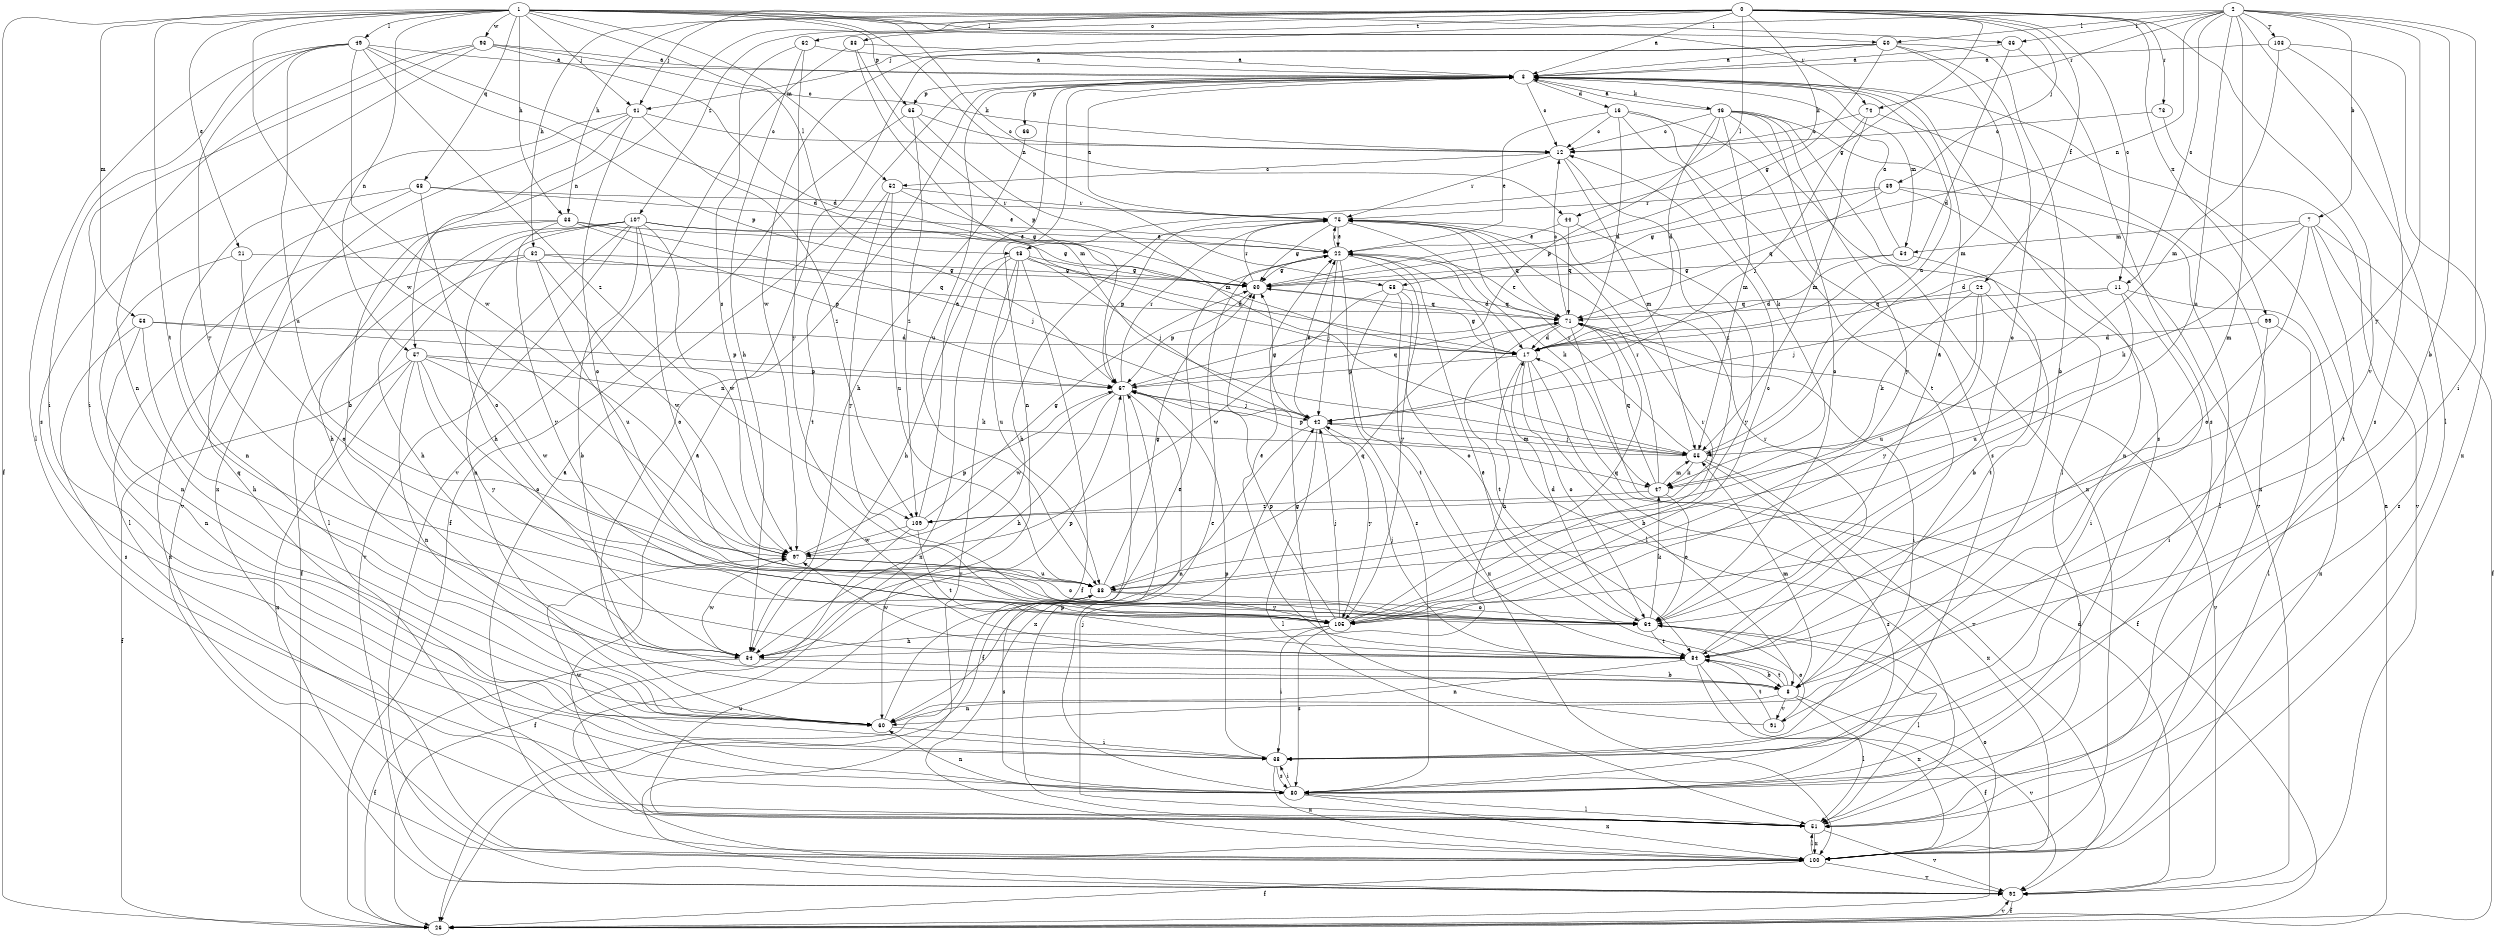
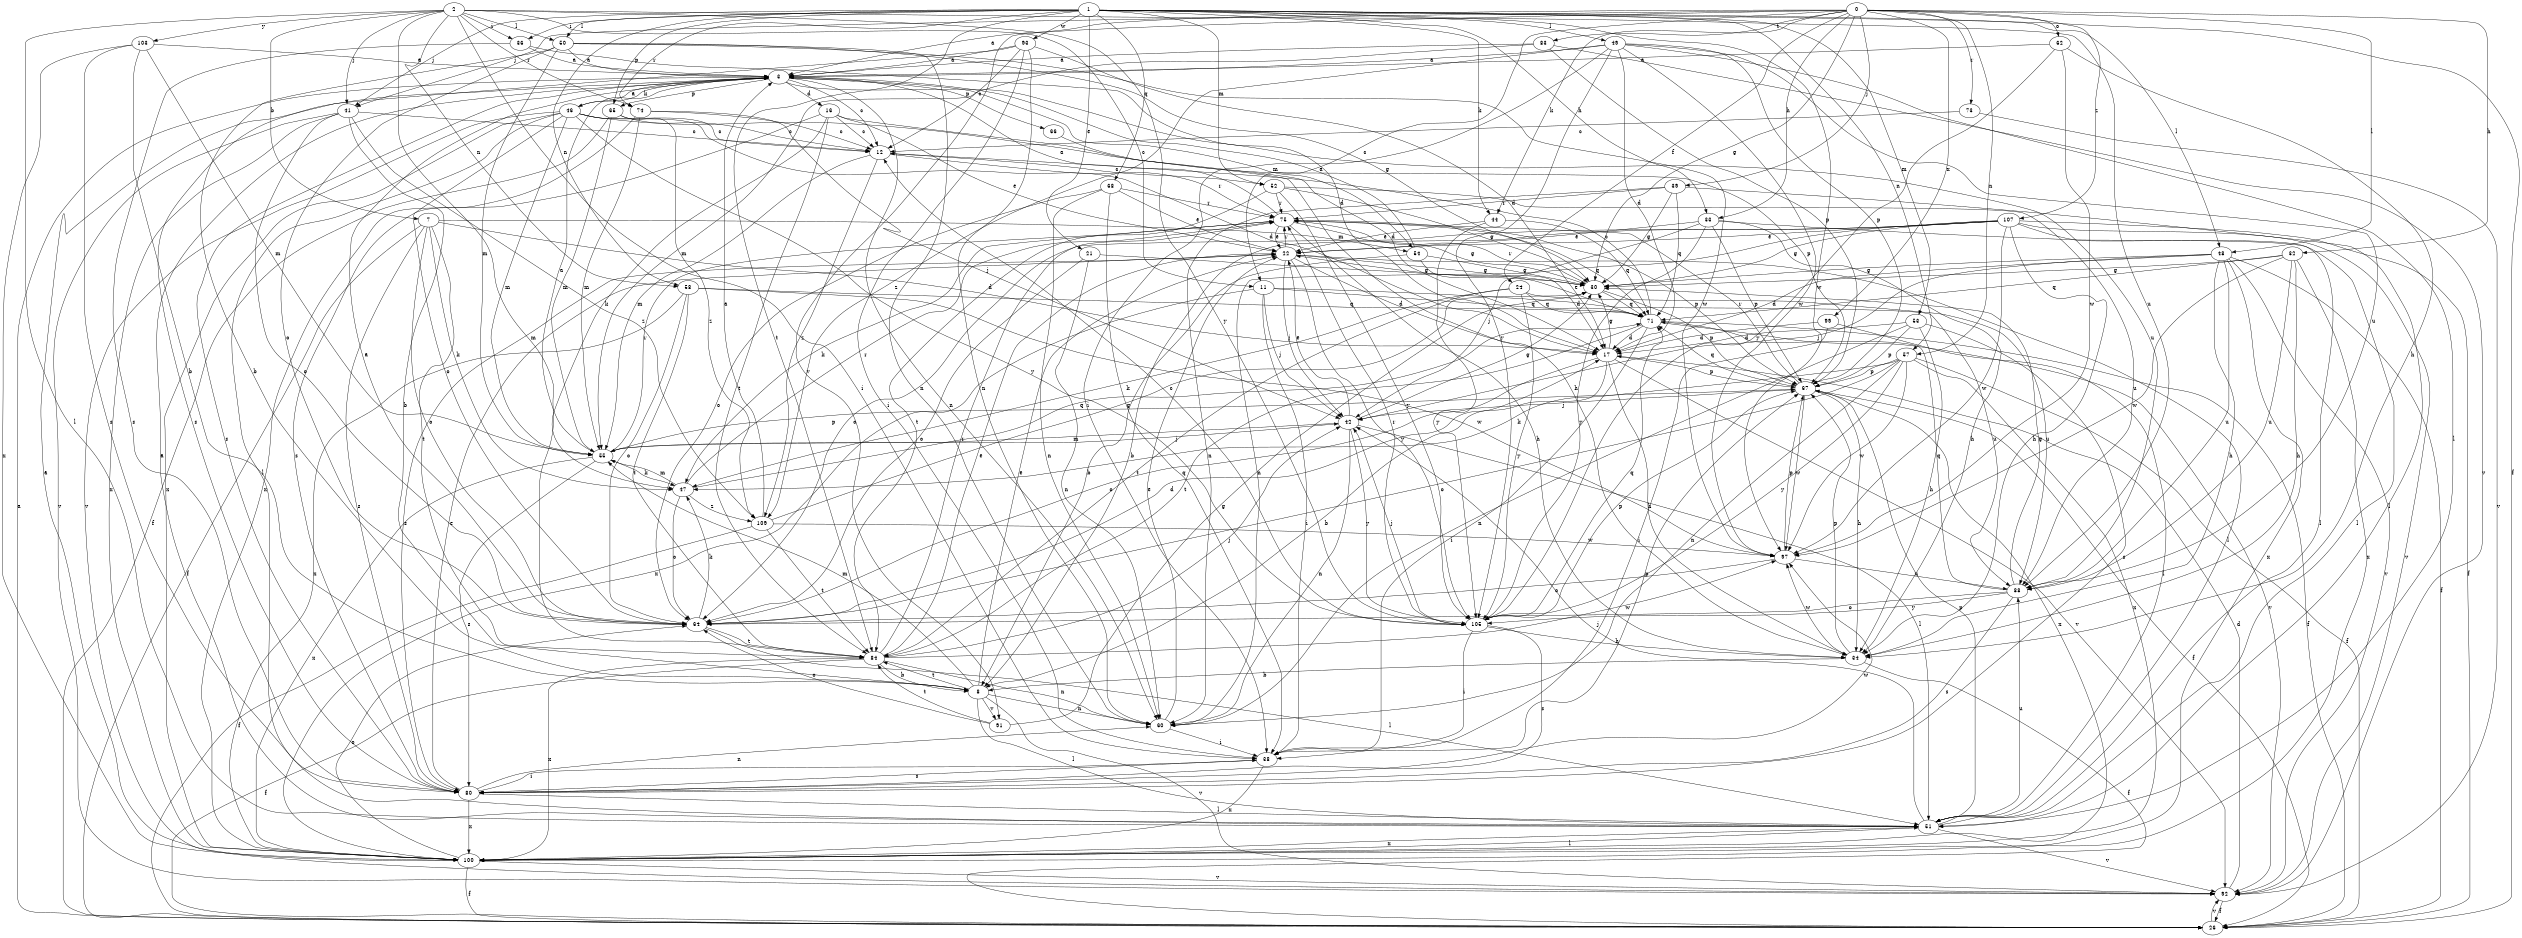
edge "62" -> "97": label "s" -> "w"
edge "2" -> "8": now "103" -> "8"
